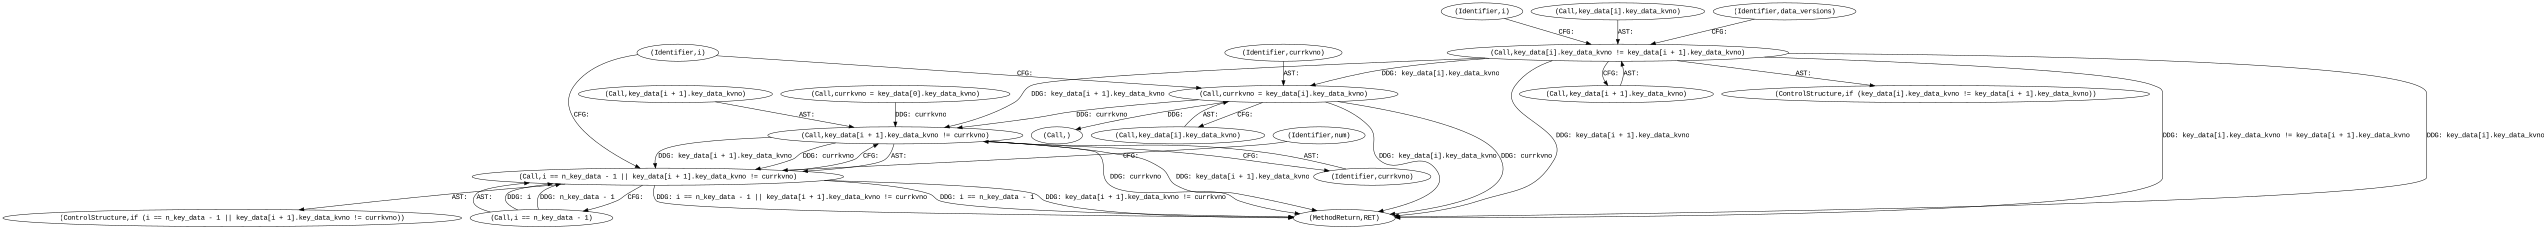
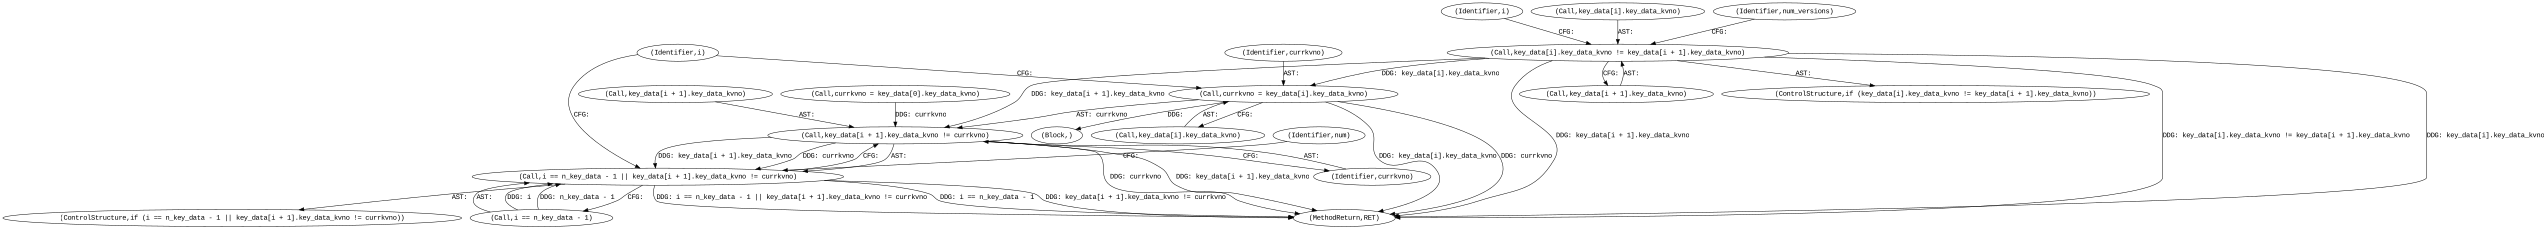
node "(Identifier,data_versions)": label "(Identifier,data_versions)" -> "(Identifier,num_versions)"
edge "(Call,currkvno = key_data[i].key_data_kvno)" -> "(Call,key_data[i + 1].key_data_kvno != currkvno)": label "DDG: currkvno" -> "AST: currkvno"
node "(Call,)": label "(Call,)" -> "(Block,)"
